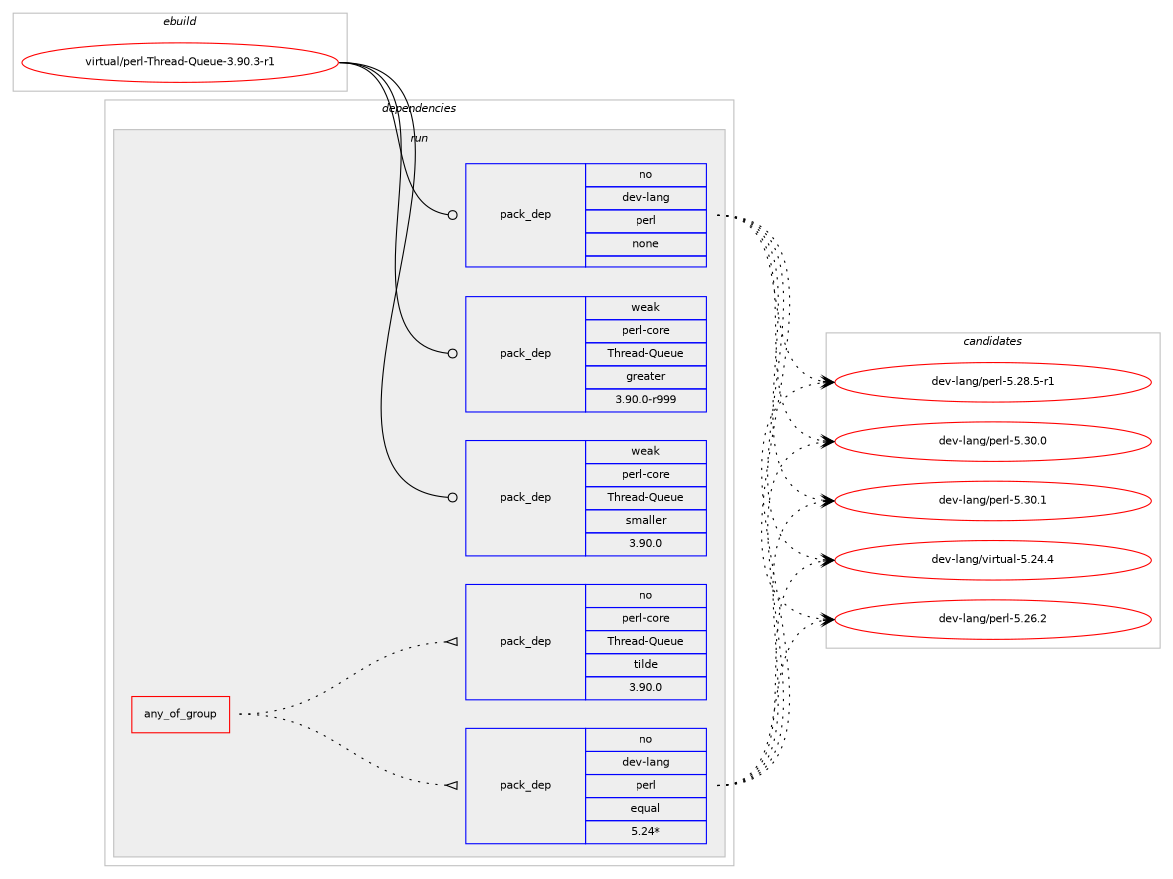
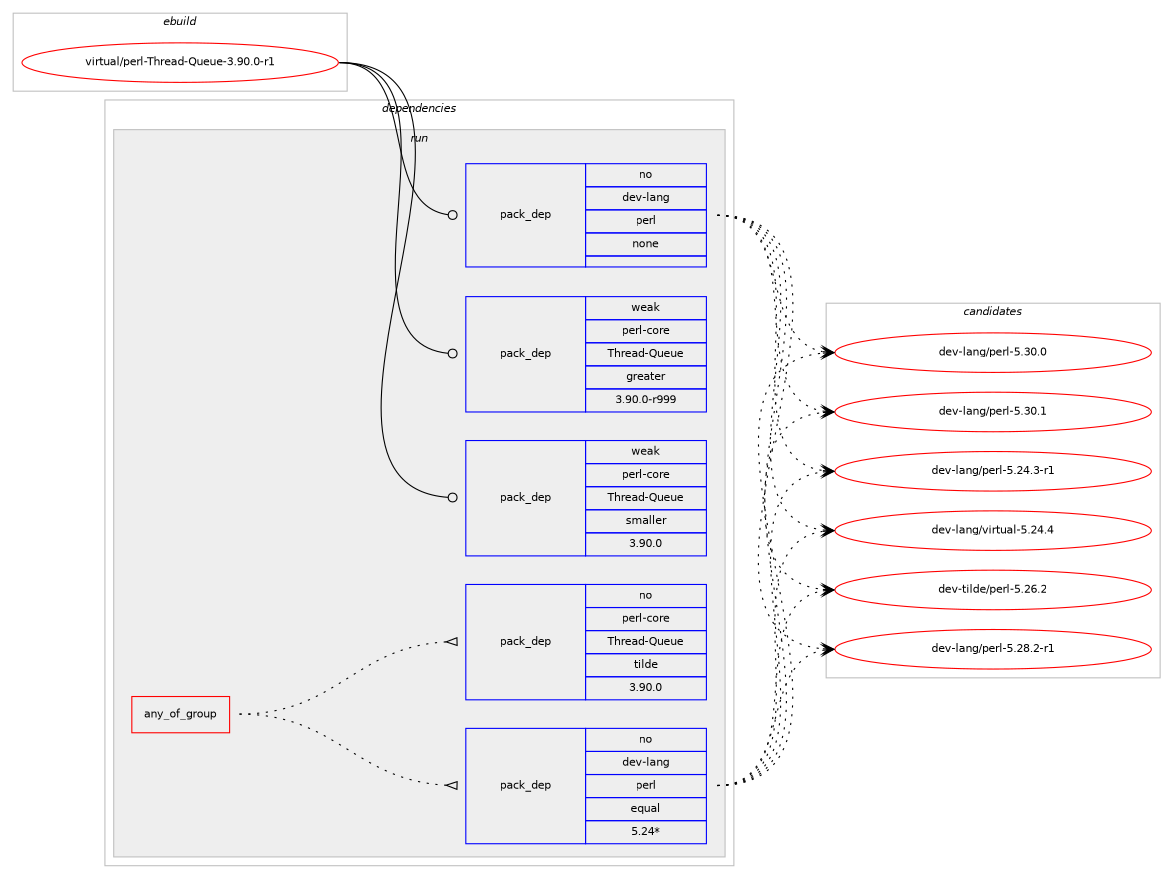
node "virtual/perl-Thread-Queue-3.90.3-r1": label "virtual/perl-Thread-Queue-3.90.3-r1" -> "virtual/perl-Thread-Queue-3.90.0-r1"
node "dev-lang/perl-5.28.5-r1": label "dev-lang/perl-5.28.5-r1" -> "dev-lang/perl-5.28.2-r1"
node "dev-lang/perl-5.24.3-r1": added
node "dev-lang/perl-5.26.2": label "dev-lang/perl-5.26.2" -> "dev-tilde/perl-5.26.2"
